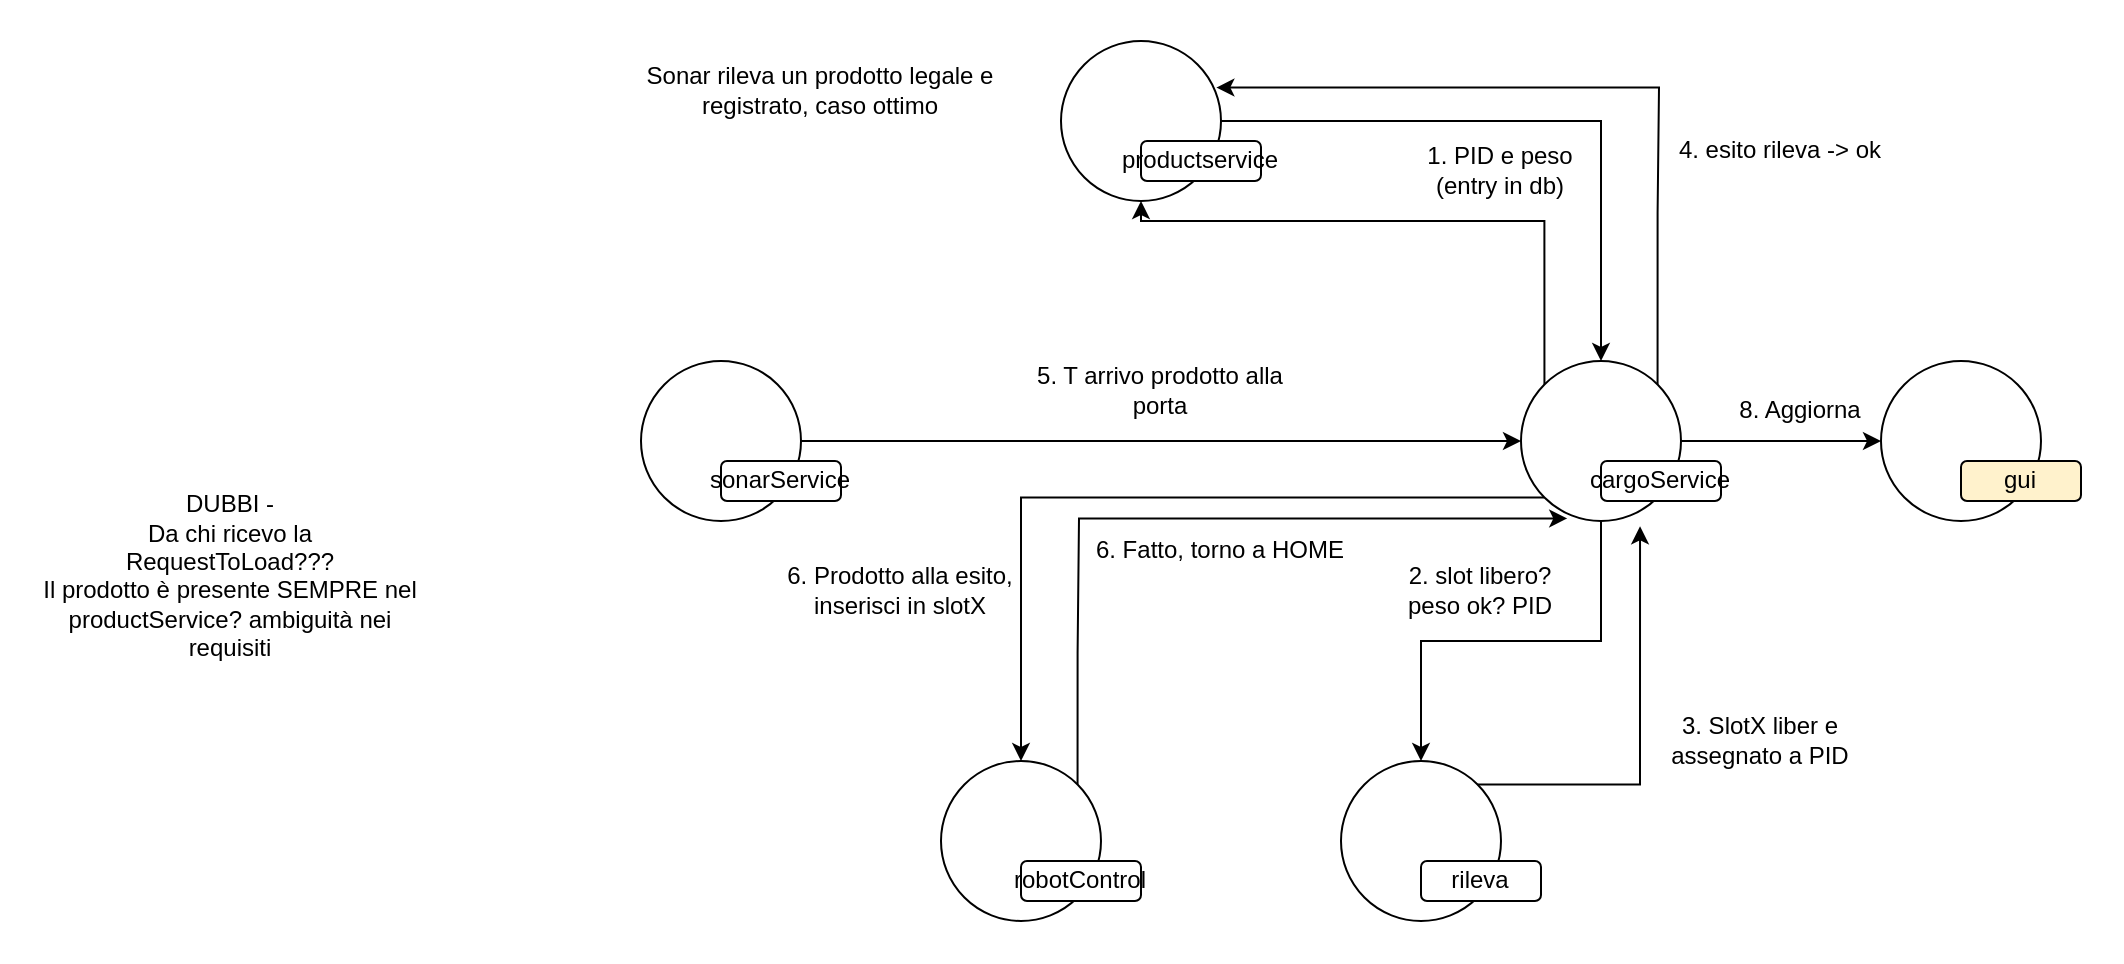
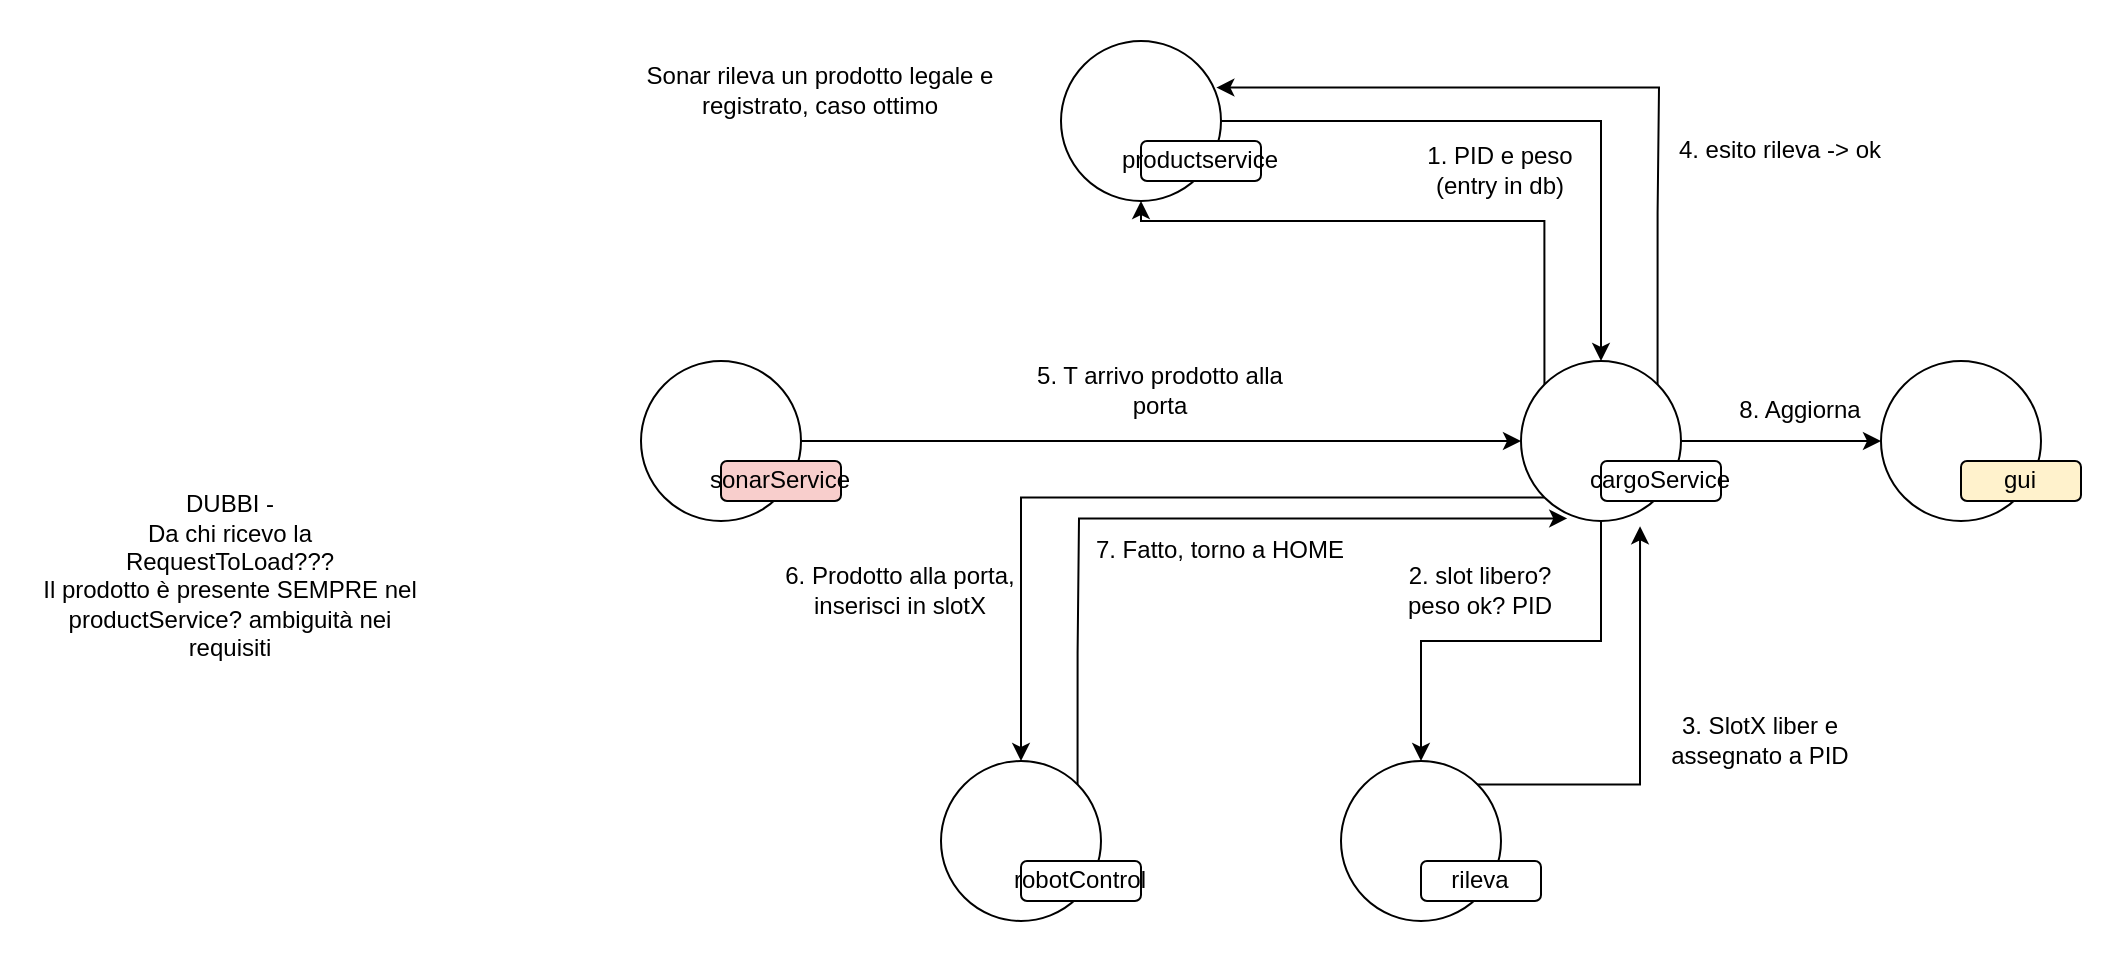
node "sonarService": fillcolor #ffffff -> #f8cecc
node "6. Fatto, torno a HOME": label "6. Fatto, torno a HOME" -> "7. Fatto, torno a HOME"
node "6. Prodotto alla esito, inserisci in slotX": label "6. Prodotto alla esito, inserisci in slotX" -> "6. Prodotto alla porta, inserisci in slotX"
